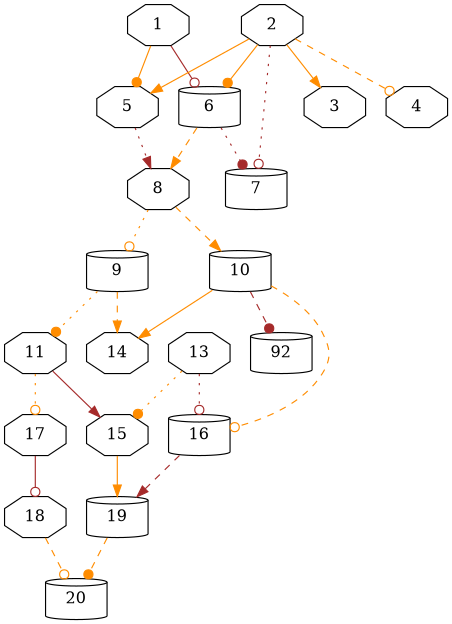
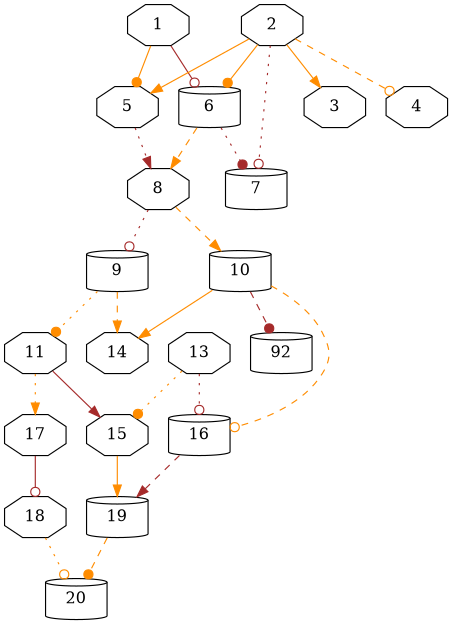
edge "8" -> "9": color darkorange -> brown
edge "11" -> "17": arrowhead odot -> normal
edge "18" -> "20": style dashed -> dotted
